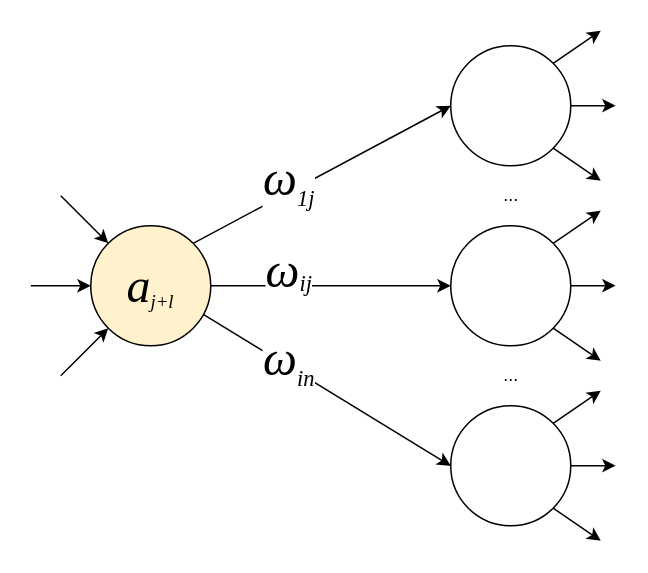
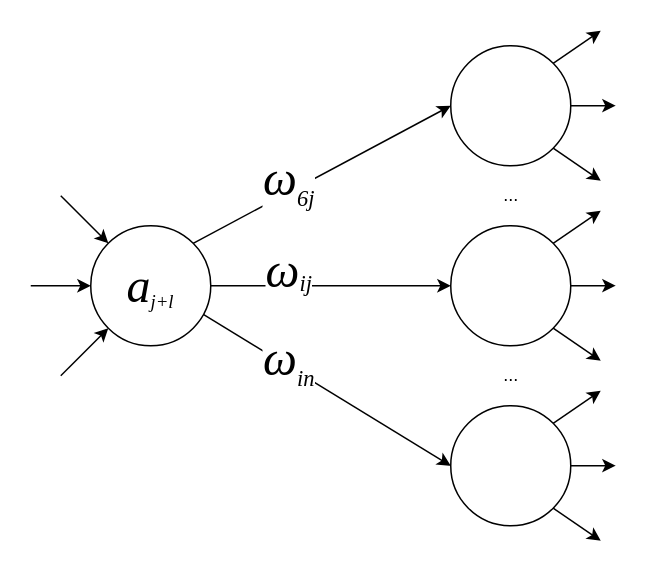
node "ω1j": label "ω1j" -> "ω6j"
node "aj+l": fillcolor #fff2cc -> #ffffff
